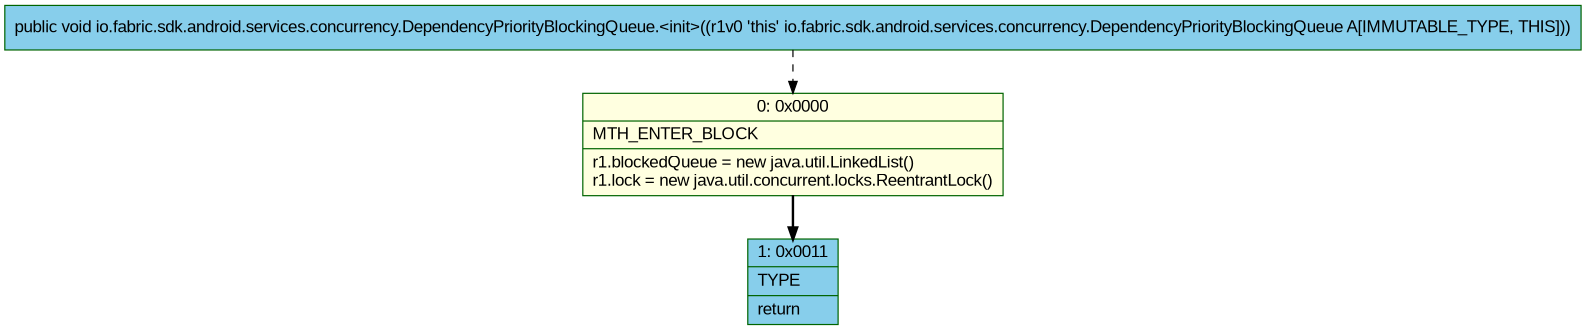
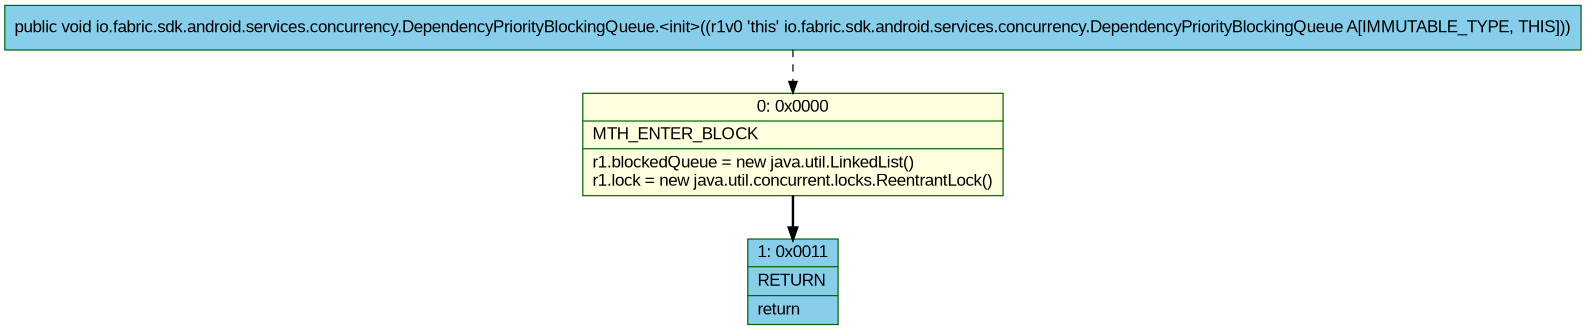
node "1: 0x0011": text "TYPE" -> "RETURN"
